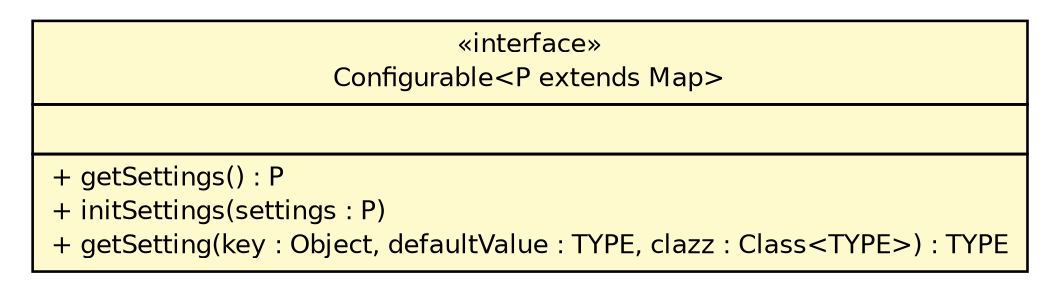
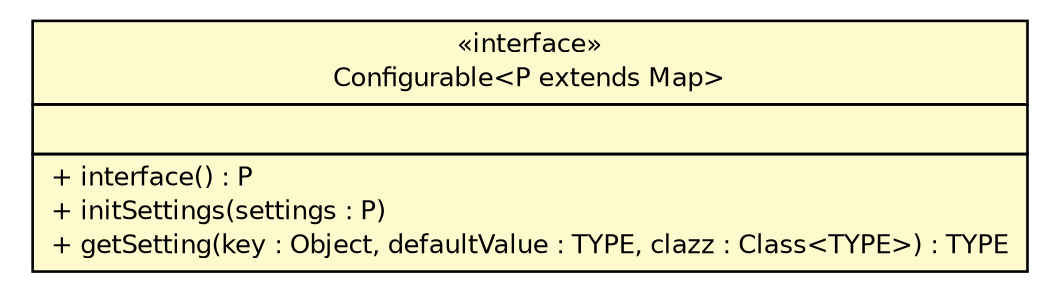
node "Configurable<P extends Map>": text "+ getSettings() : P" -> "+ interface() : P"
